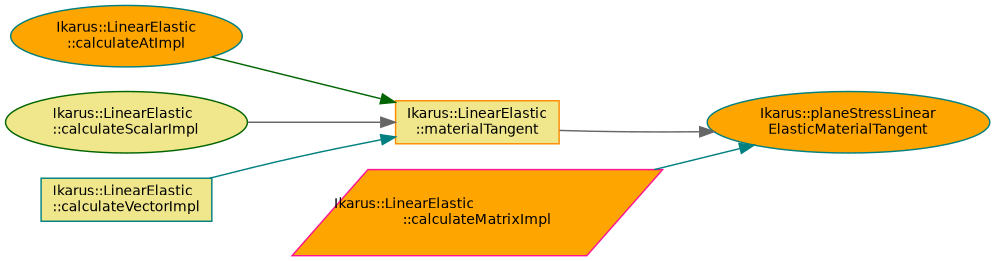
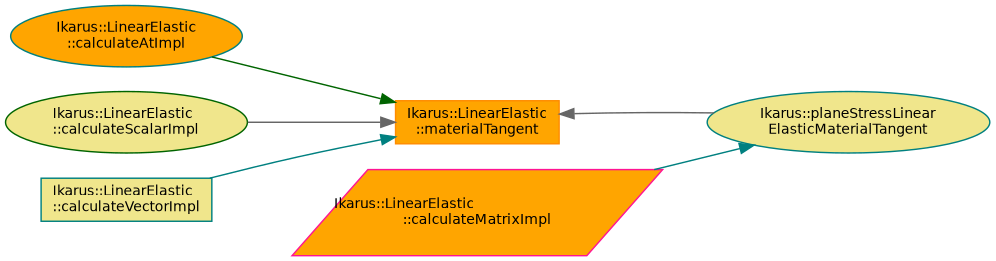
node "Ikarus::LinearElastic ::materialTangent": fillcolor khaki -> orange
node "Ikarus::planeStressLinear ElasticMaterialTangent": fillcolor orange -> khaki
edge "Ikarus::LinearElastic ::materialTangent" -> "Ikarus::planeStressLinear ElasticMaterialTangent": reversed
